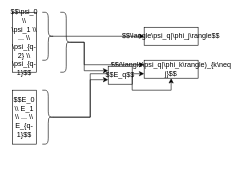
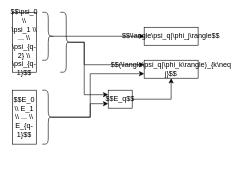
node "$$E_q$$": moved (120, 75) -> (120, 99)
